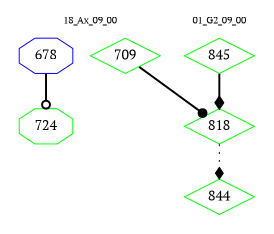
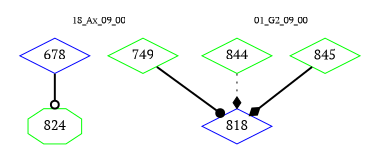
node "678": shape octagon -> diamond
node "709": label "709" -> "749"
node "724": label "724" -> "824"
node "818": color green -> blue
edge "818" -> "844": reversed
